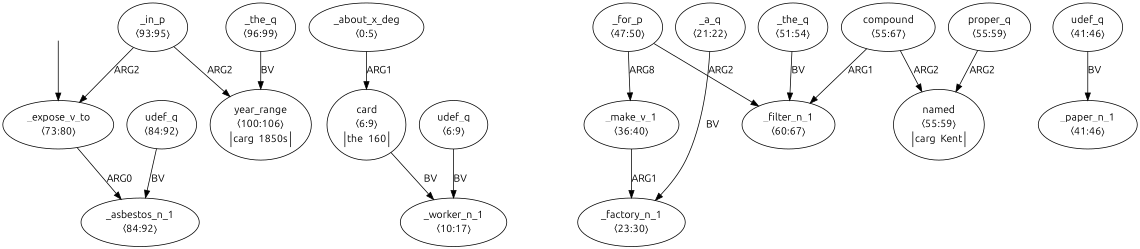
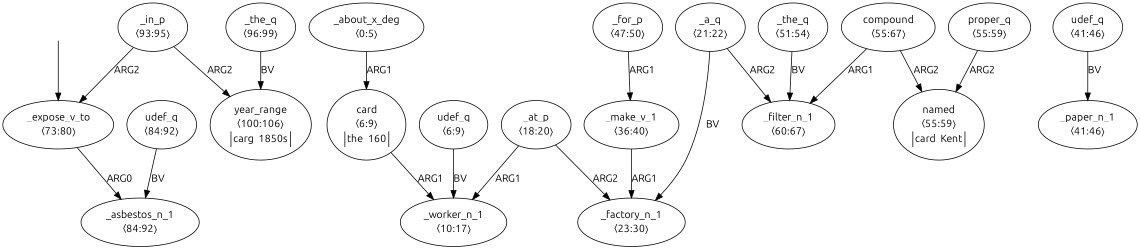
edge "_for_p" -> "_make_v_1": label "ARG8" -> "ARG1"
edge "_for_p" -> "_filter_n_1": now "_a_q" -> "_filter_n_1"
node "_at_p": added
node "named": text "carg" -> "card"
edge "card" -> "_worker_n_1": label "BV" -> "ARG1"
